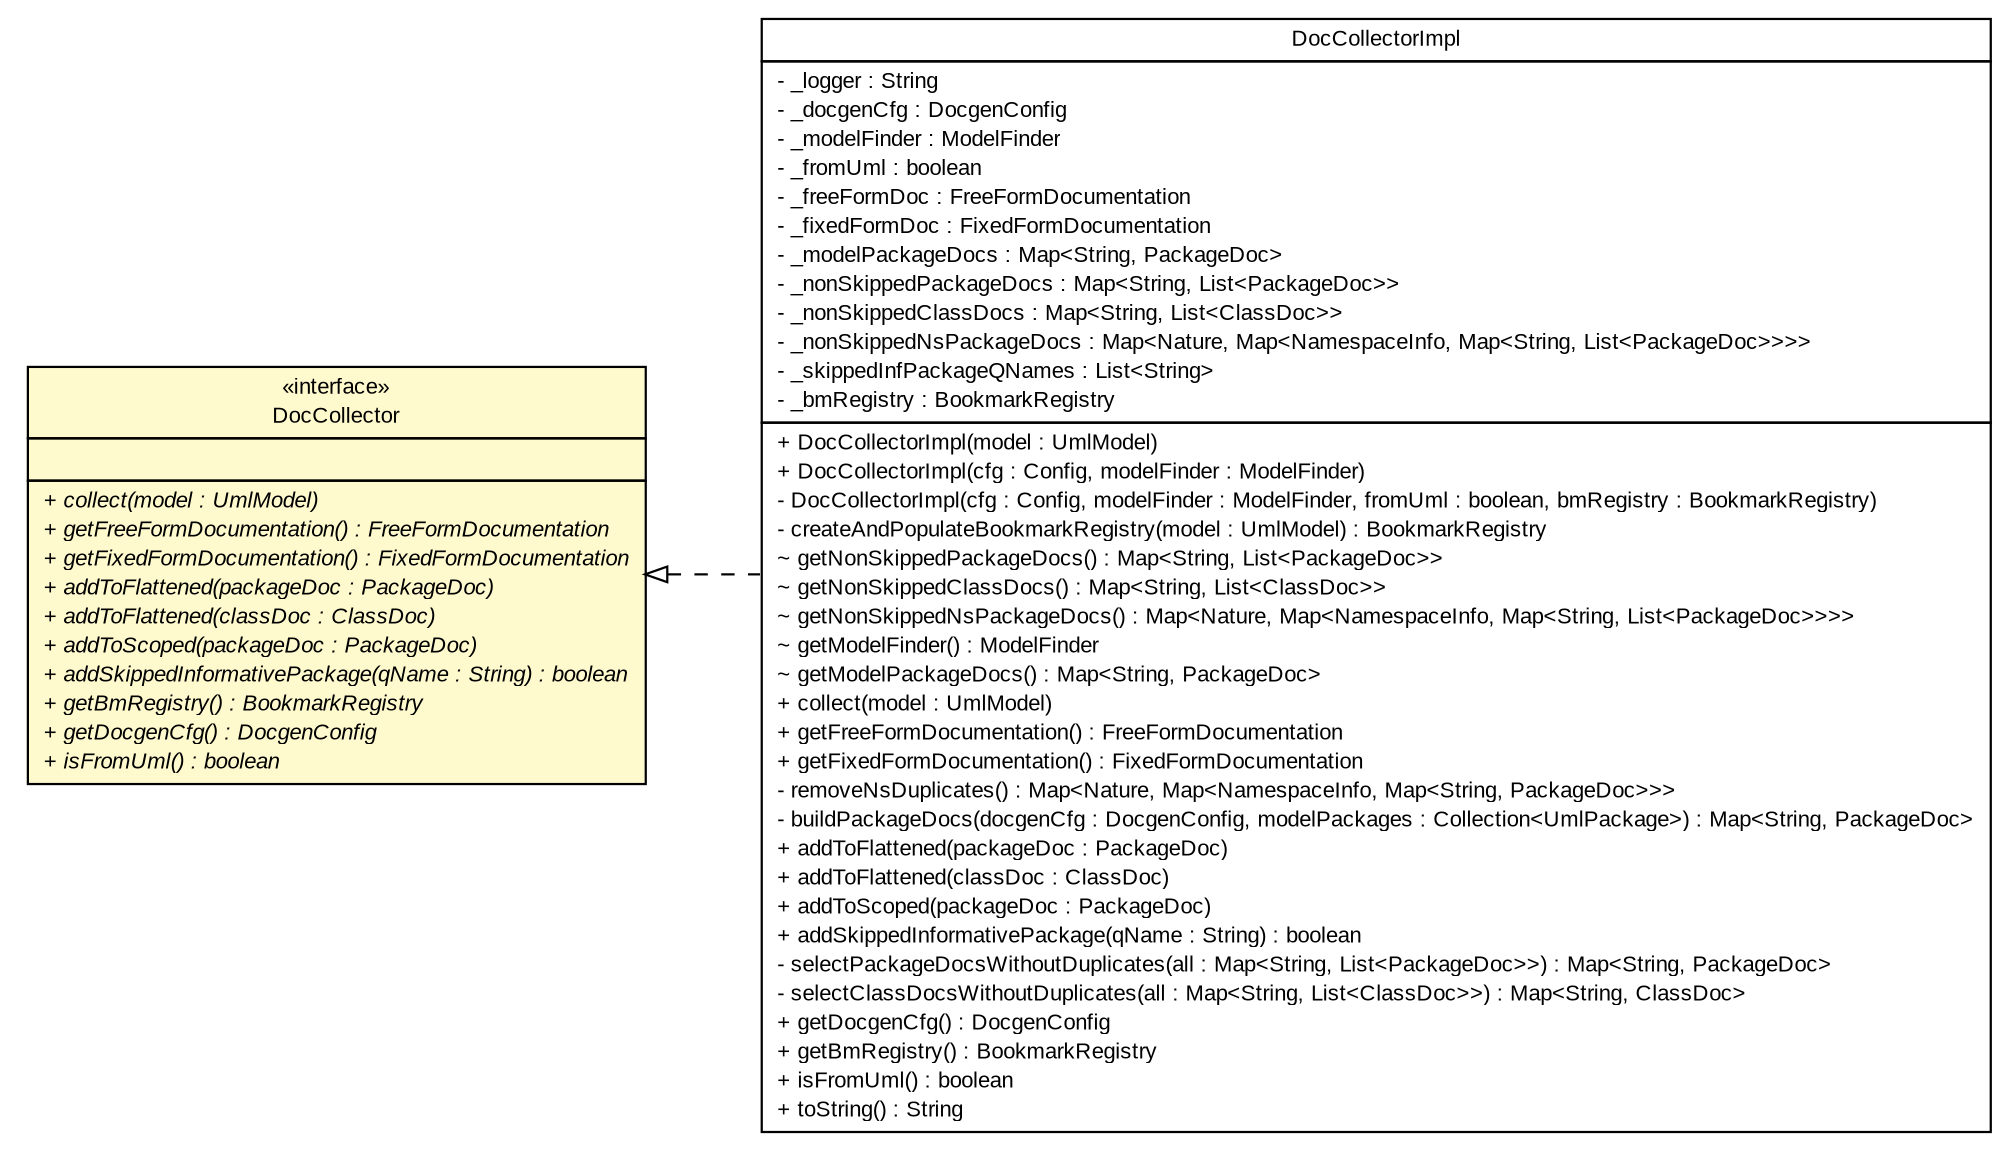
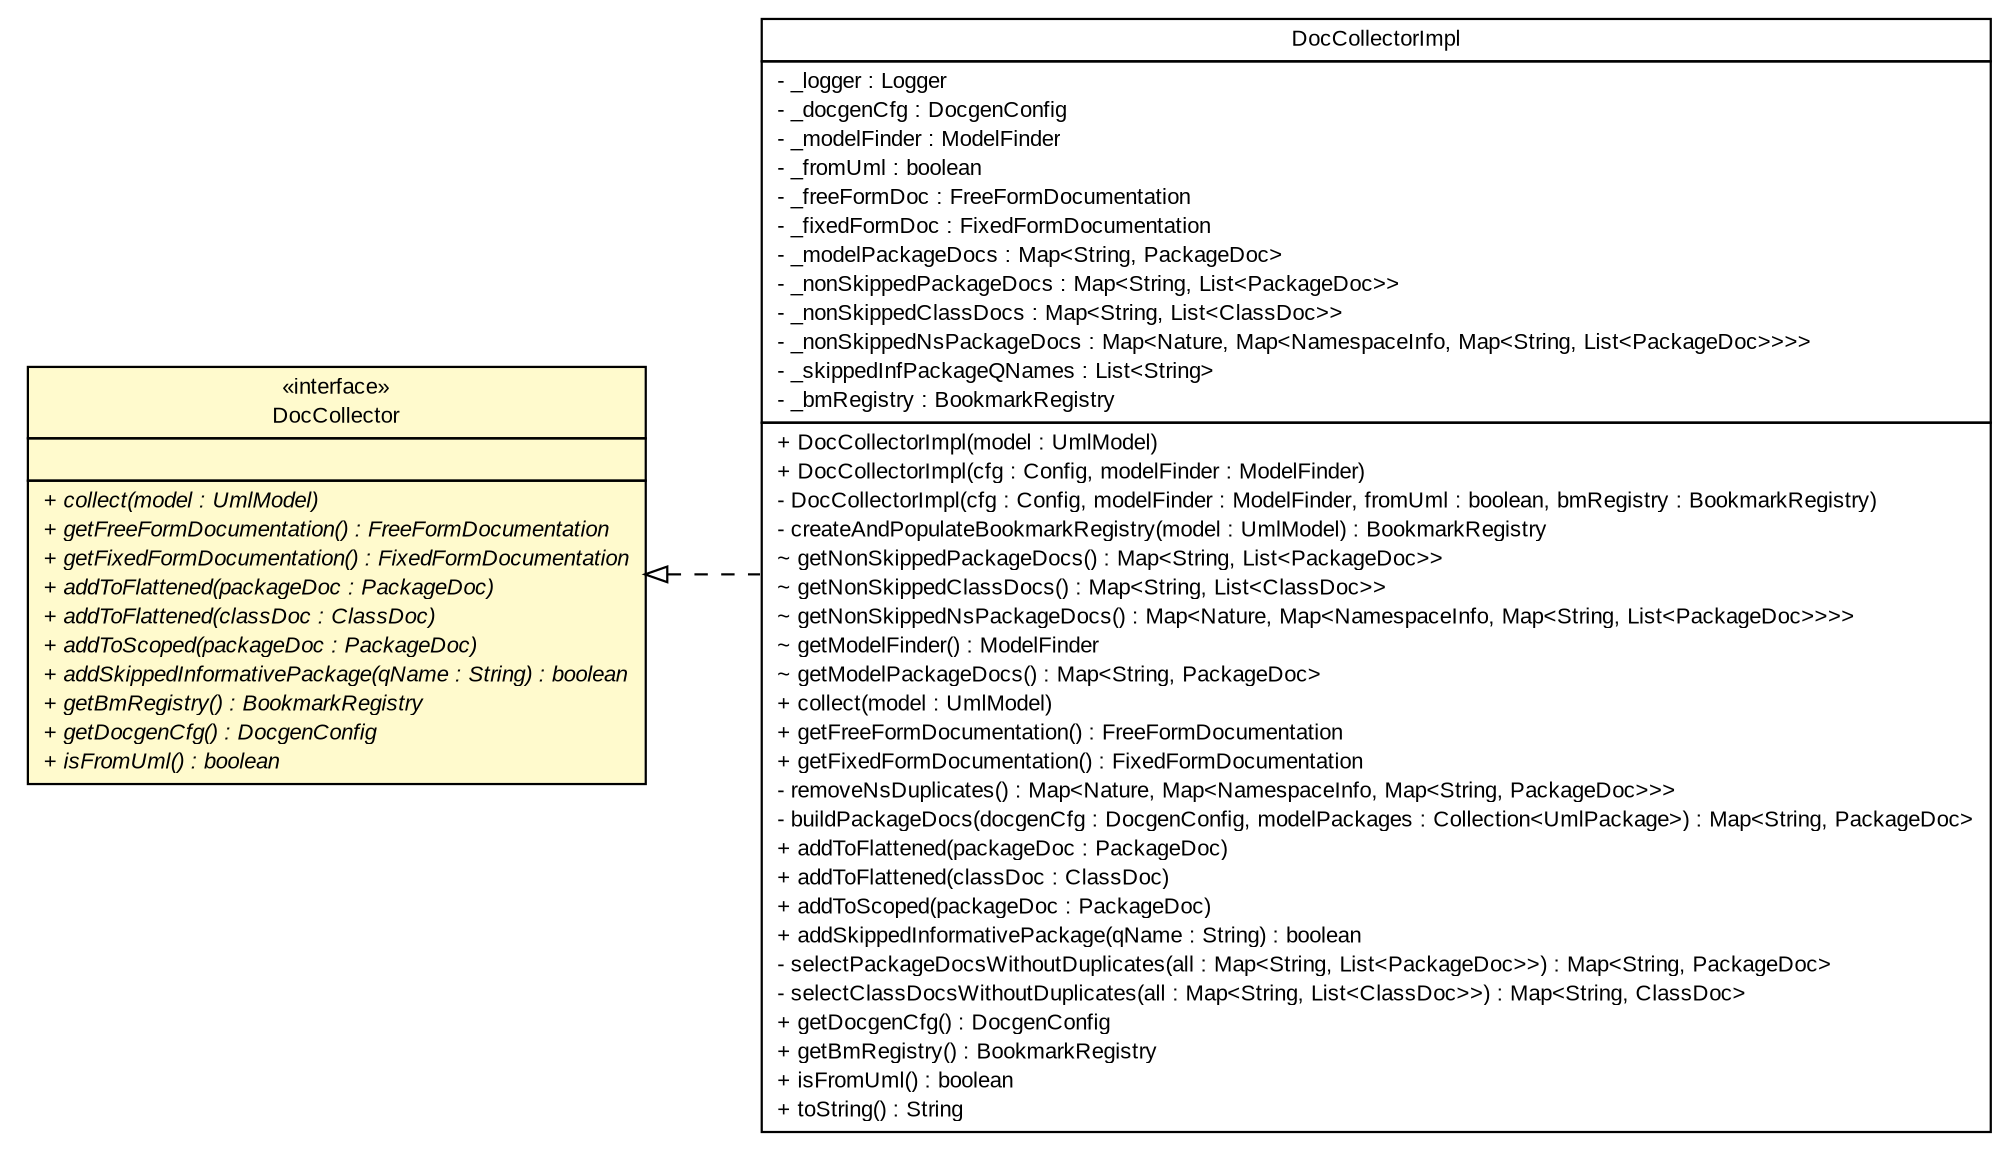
node "DocCollectorImpl": text "- _logger : String" -> "- _logger : Logger"
